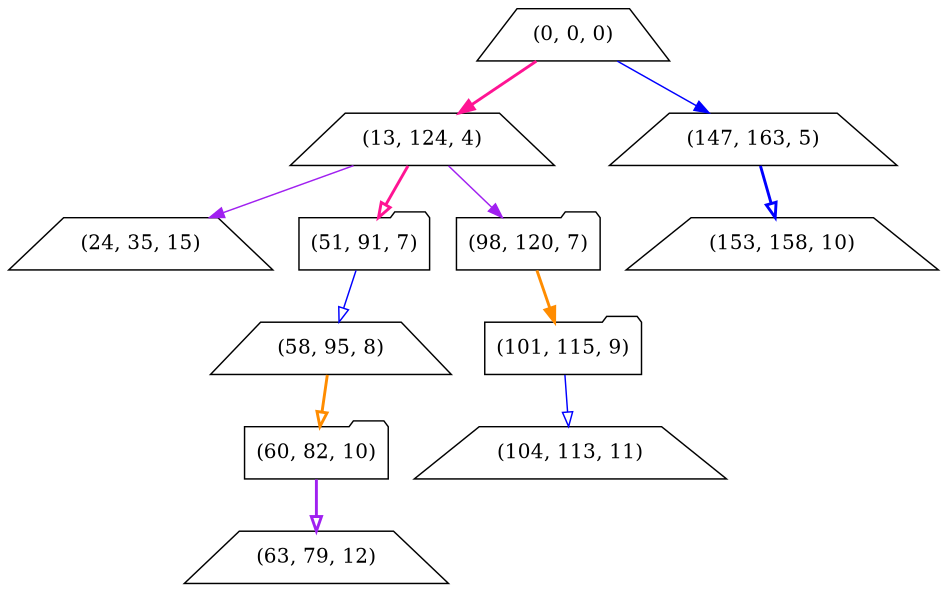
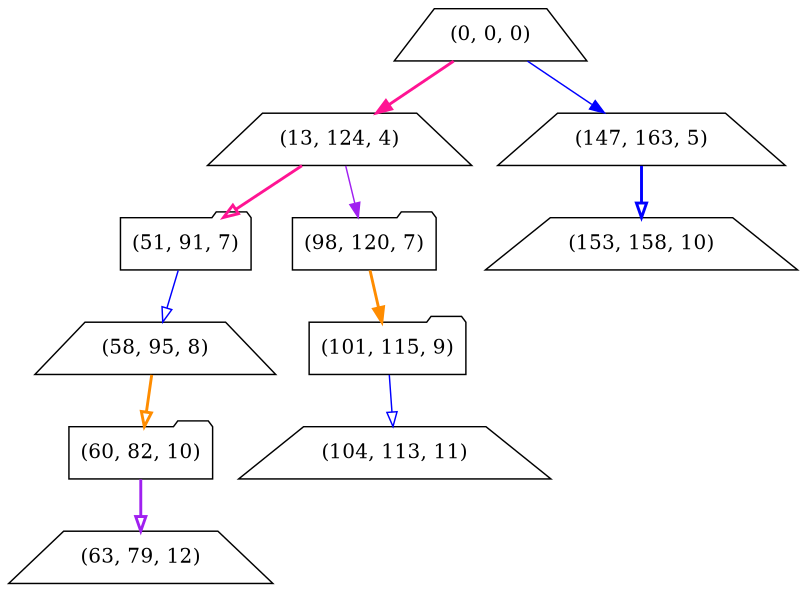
node "(24, 35, 15)": removed
